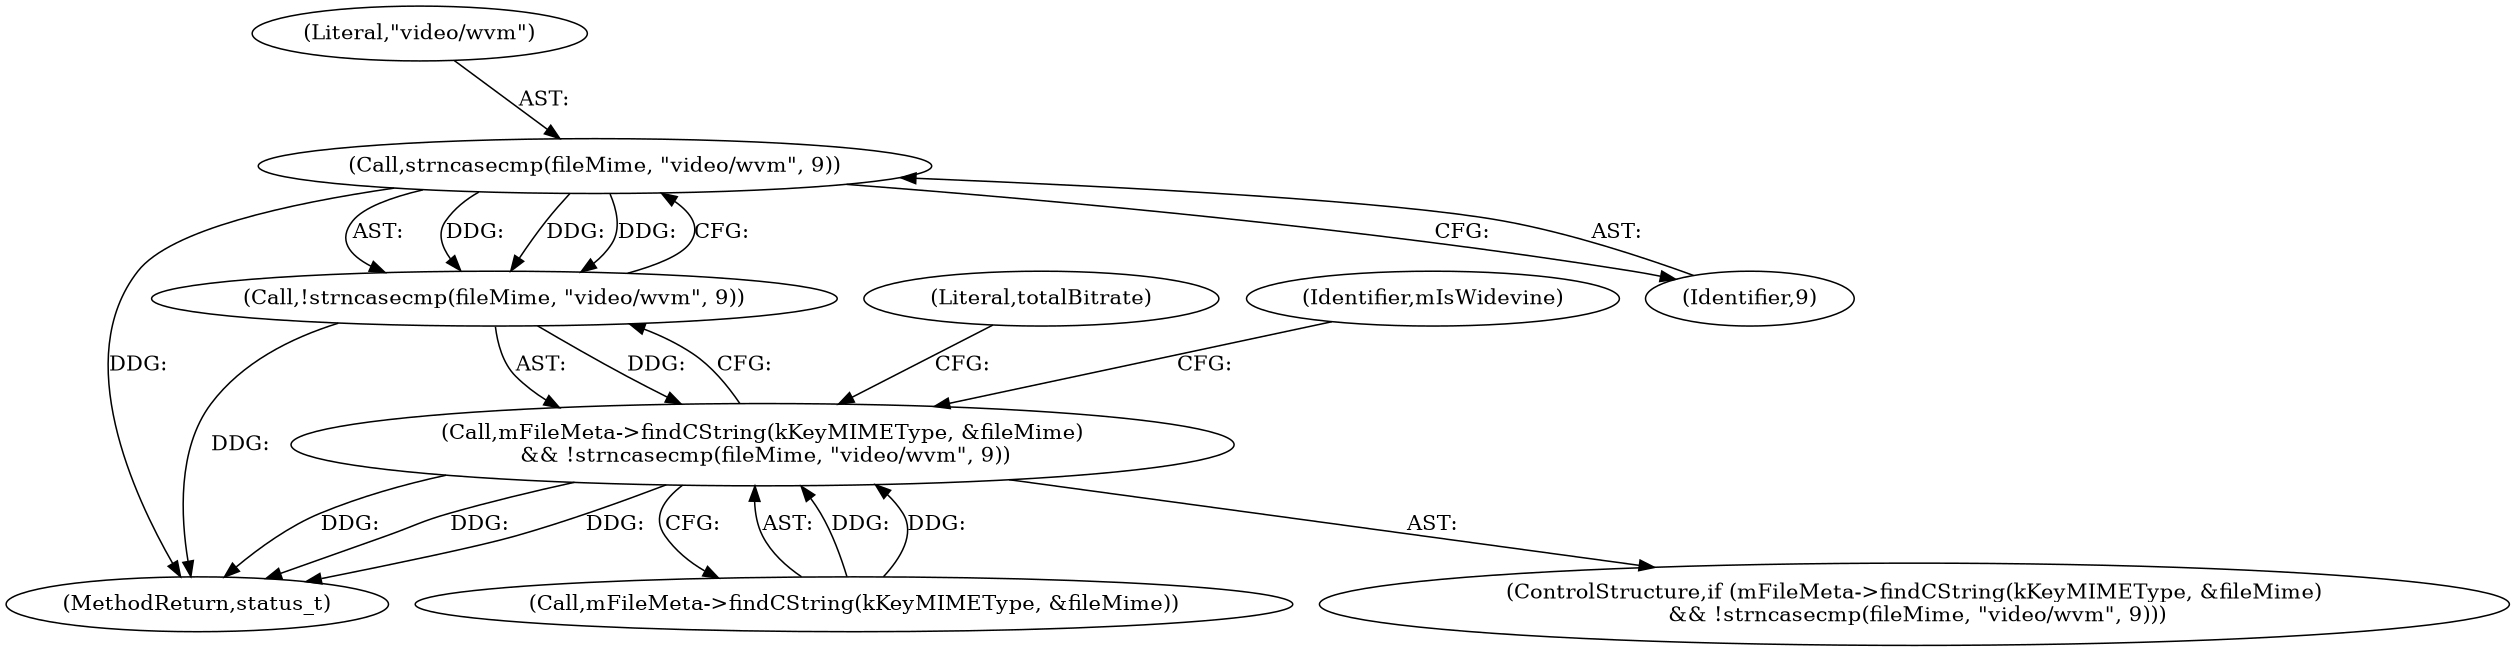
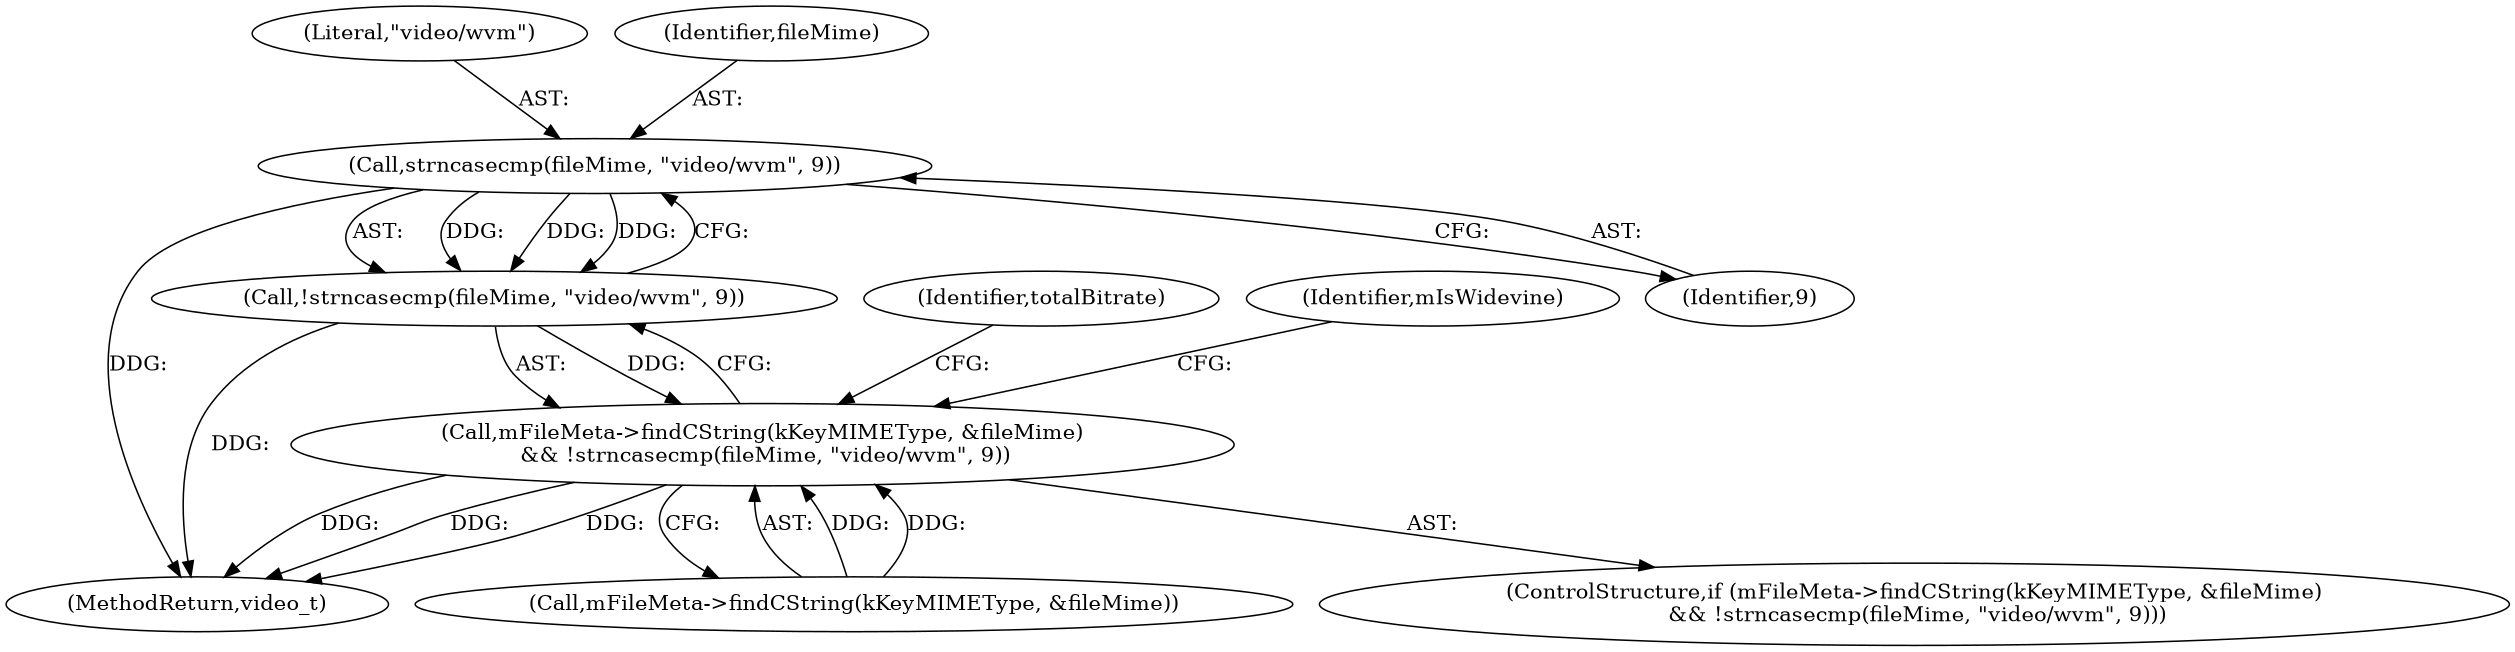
node "(Identifier,fileMime)": added
node "(Literal,totalBitrate)": label "(Literal,totalBitrate)" -> "(Identifier,totalBitrate)"
node "(MethodReturn,status_t)": label "(MethodReturn,status_t)" -> "(MethodReturn,video_t)"
